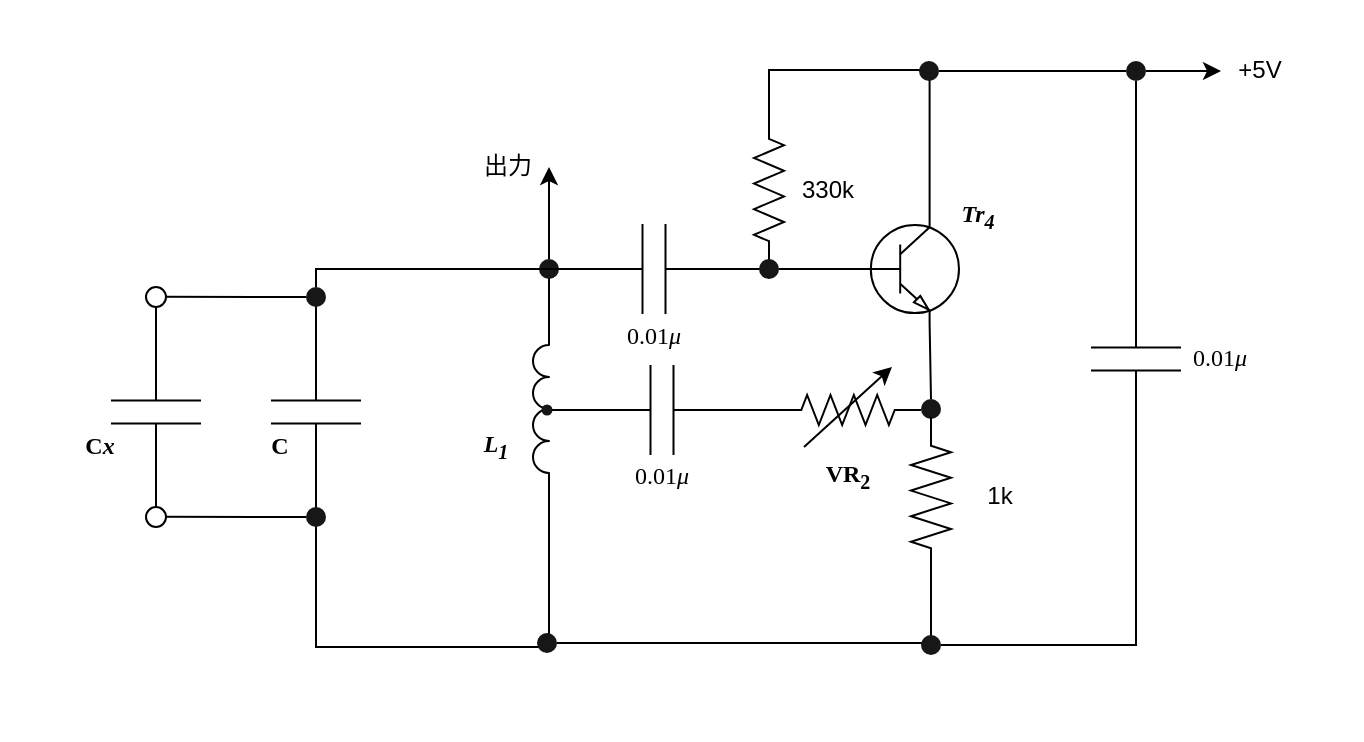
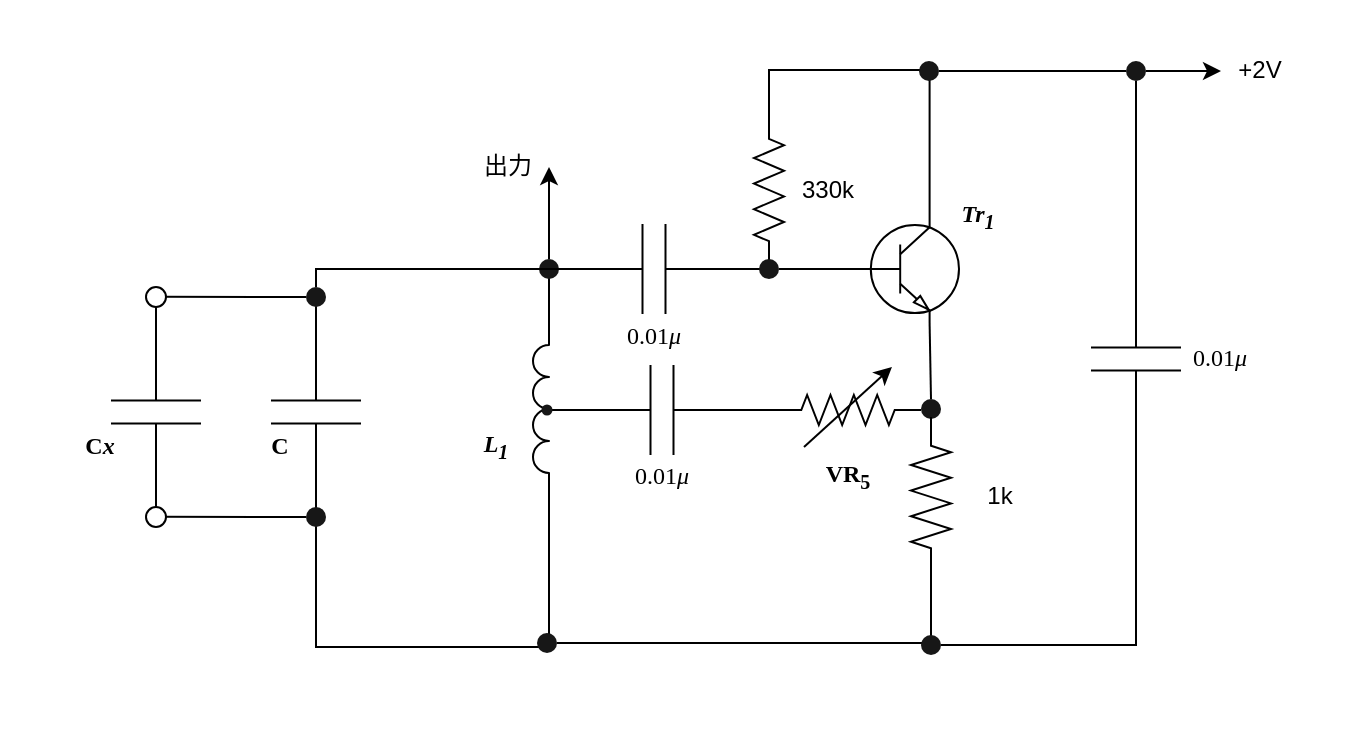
node "+5V": label "+5V" -> "+2V"
node "Tr4": label "Tr4" -> "Tr1"
node "VR2": label "VR2" -> "VR5"
